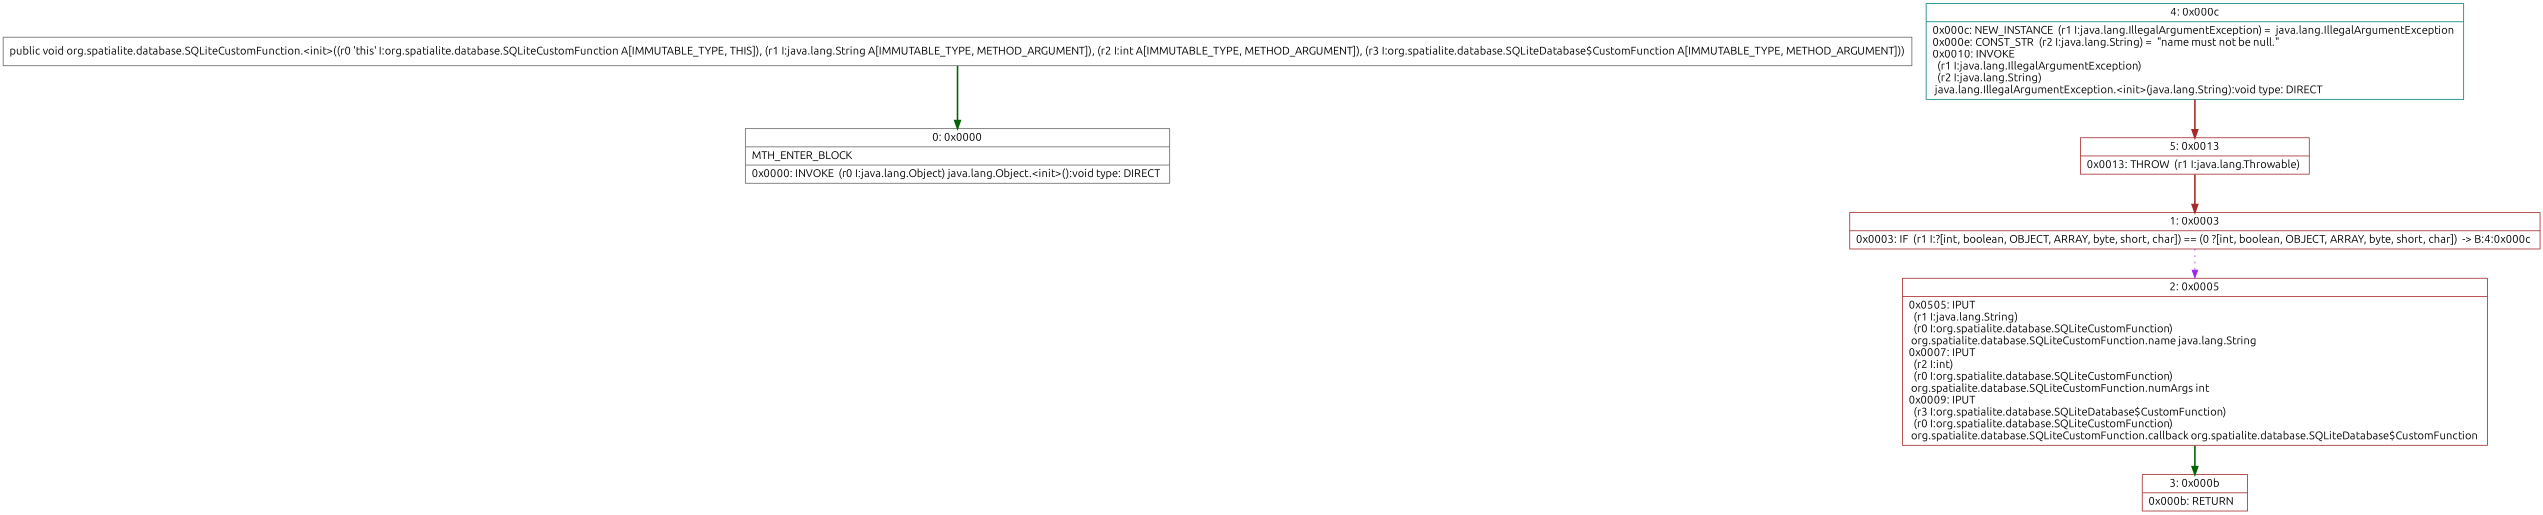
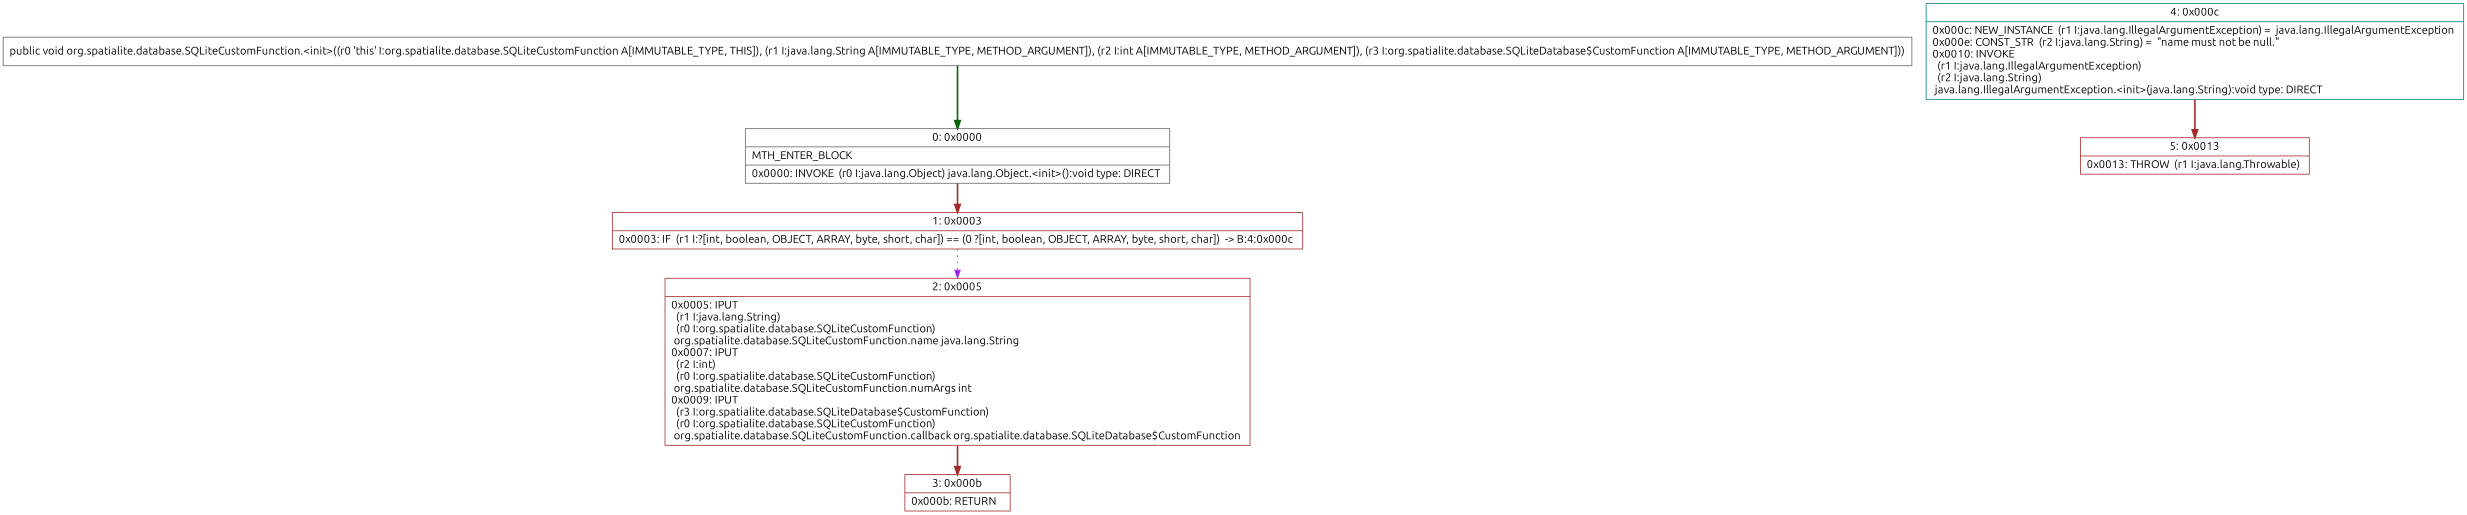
edge "5: 0x0013" -> "1: 0x0003": now "0: 0x0000" -> "1: 0x0003"
node "2: 0x0005": text "0x0505: IPUT" -> "0x0005: IPUT"
edge "2: 0x0005" -> "3: 0x000b": color darkgreen -> brown
